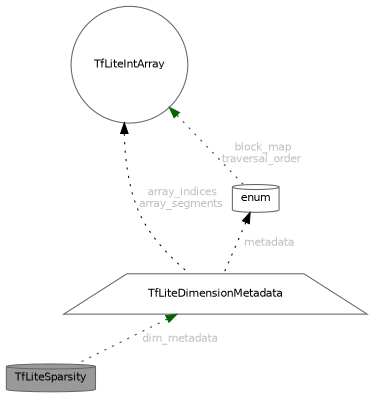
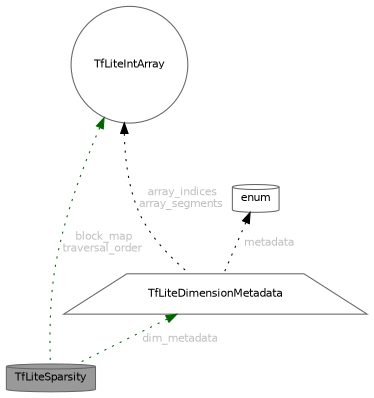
edge "enum" -> "TfLiteIntArray": now "TfLiteSparsity" -> "TfLiteIntArray"
